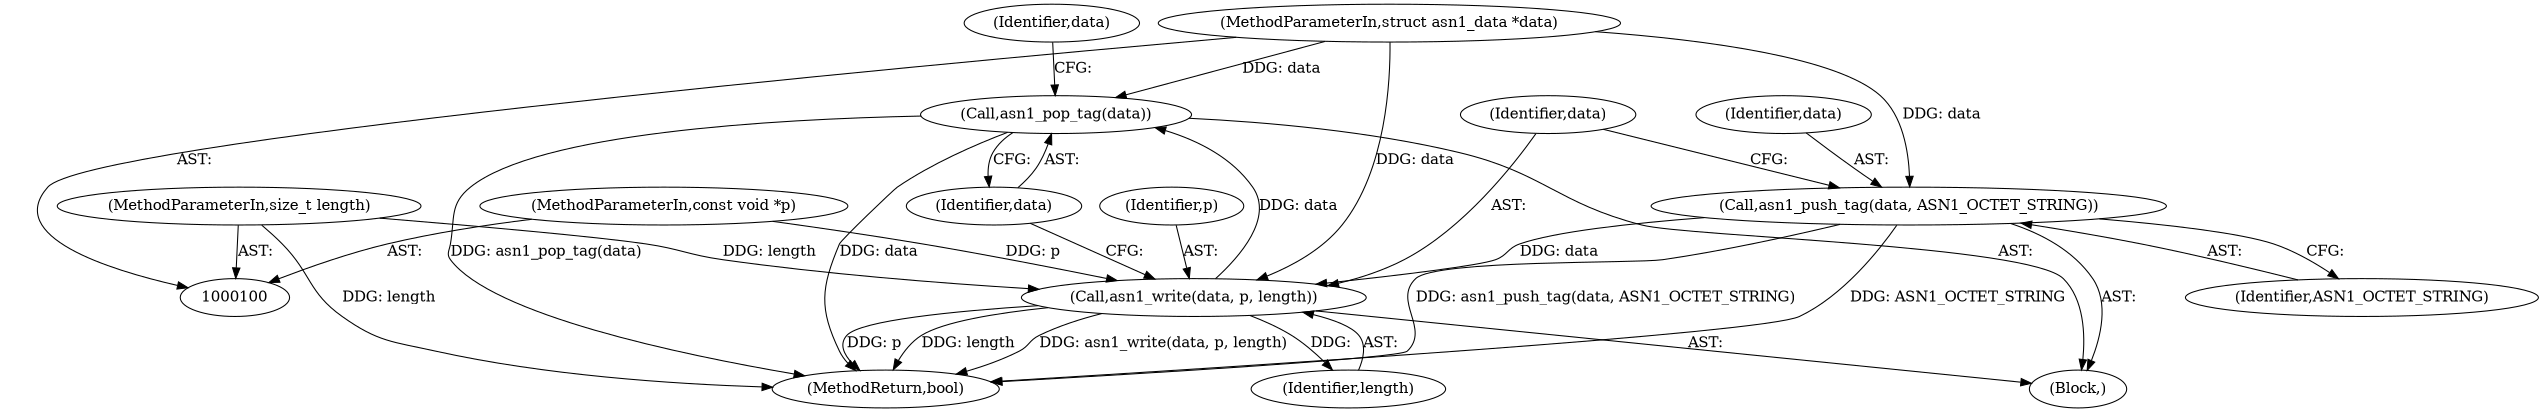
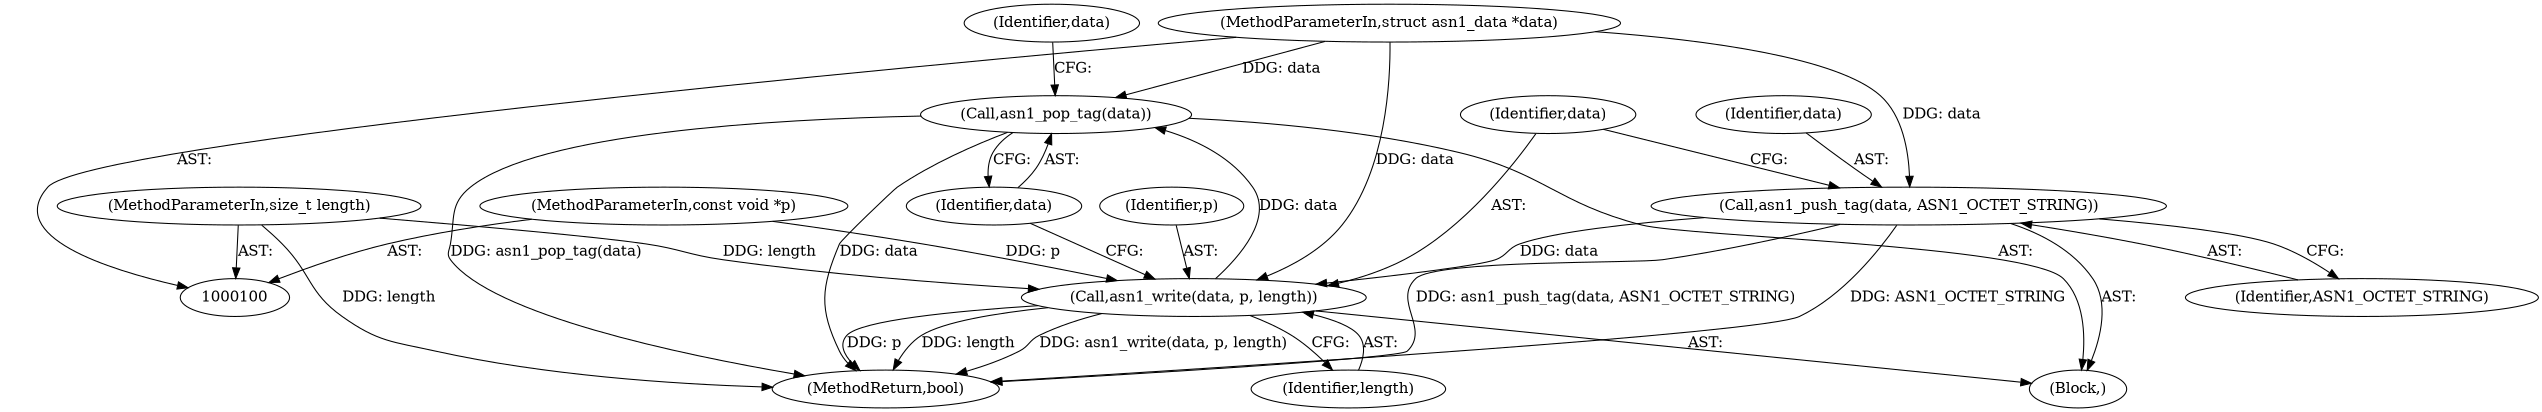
edge "(Call,asn1_write(data, p, length))" -> "(Identifier,length)": label "DDG: " -> "CFG: "
